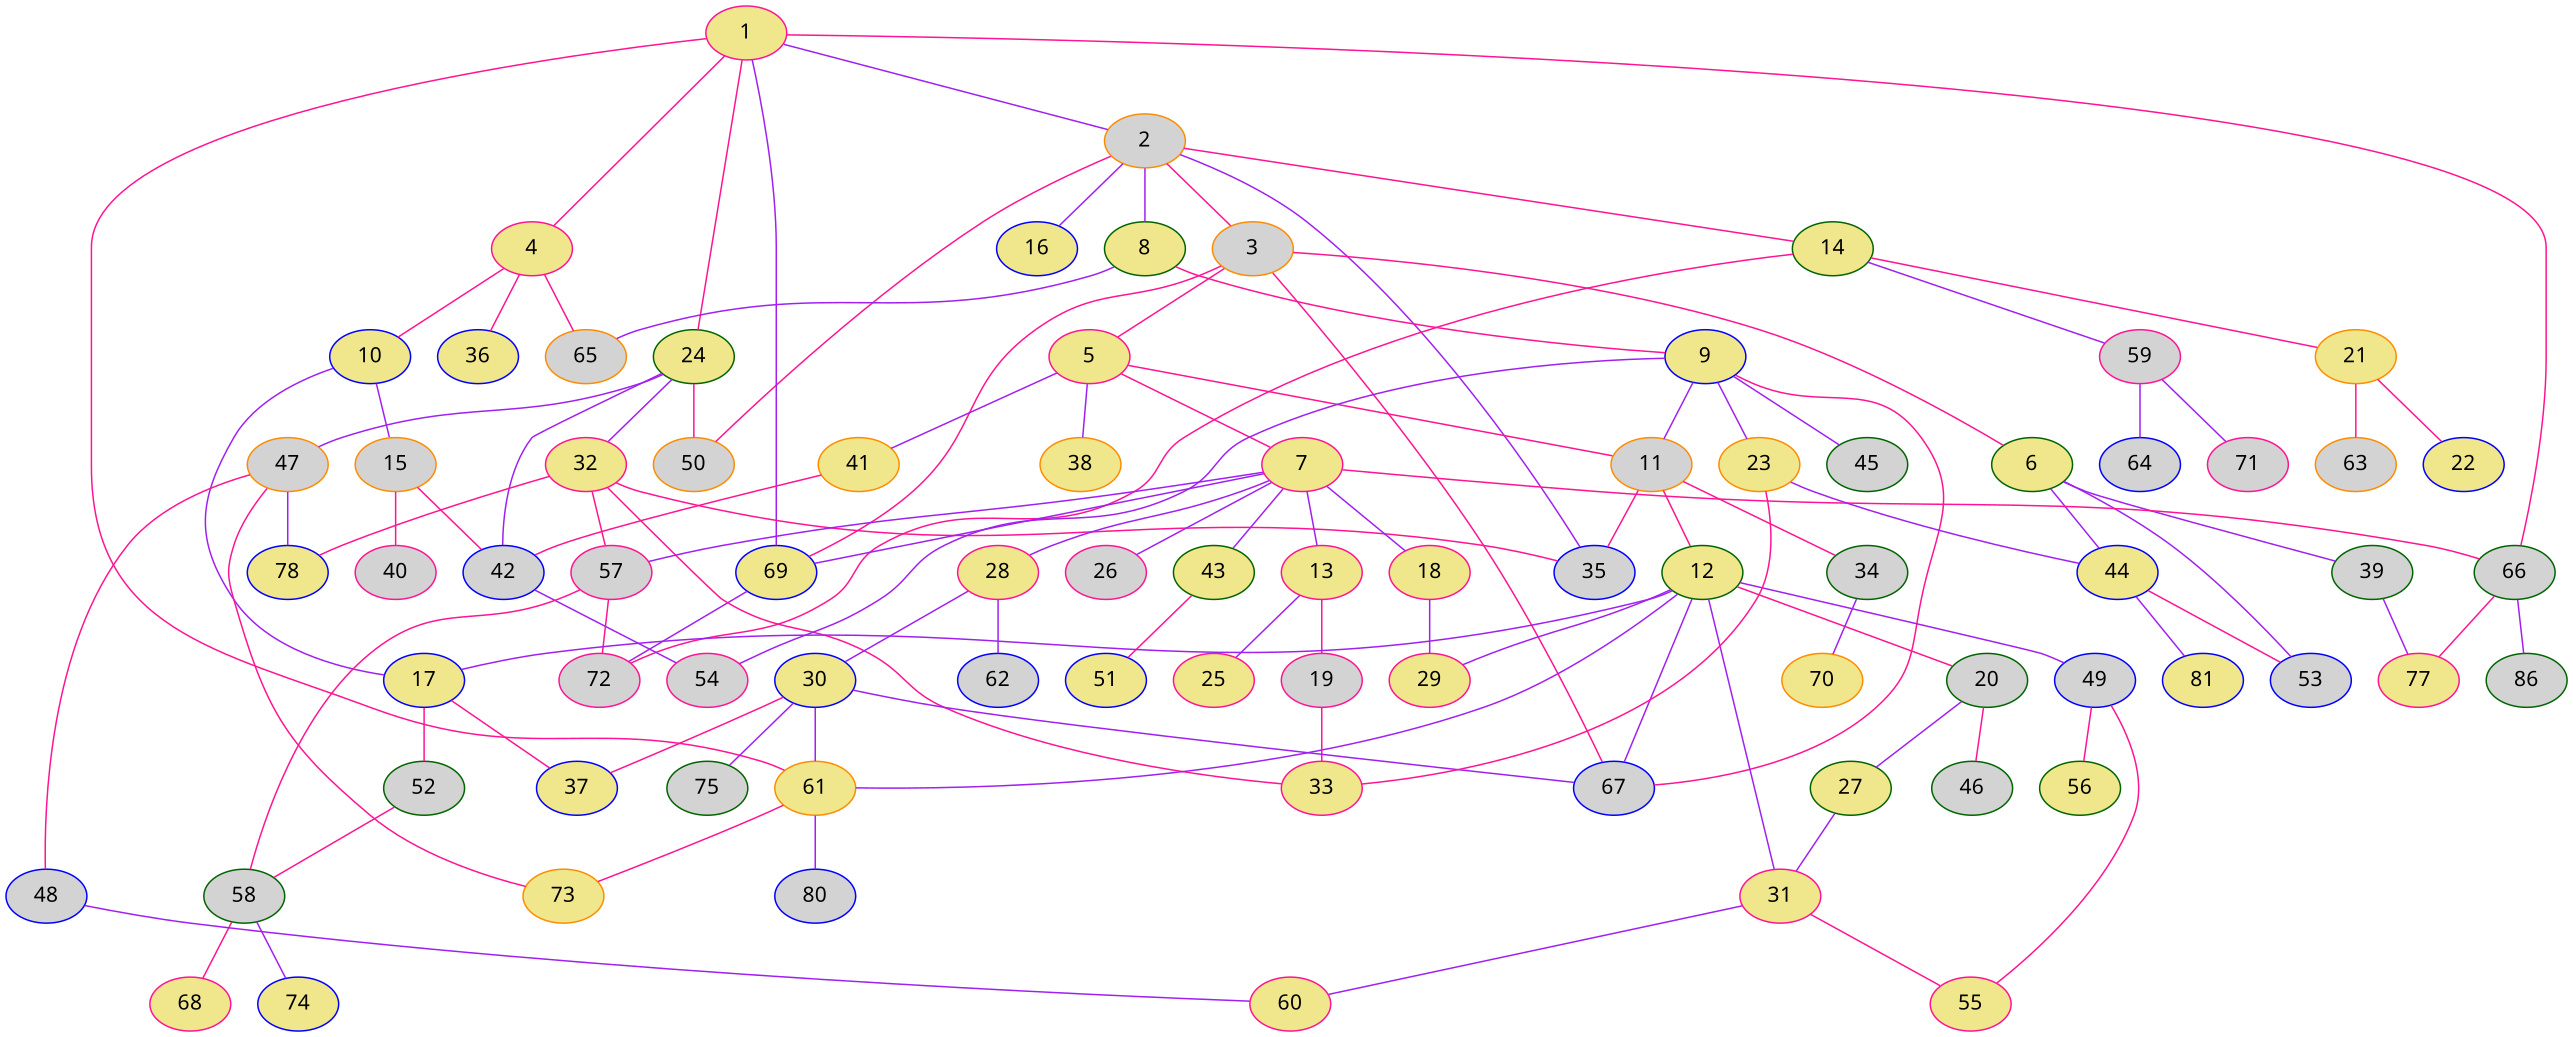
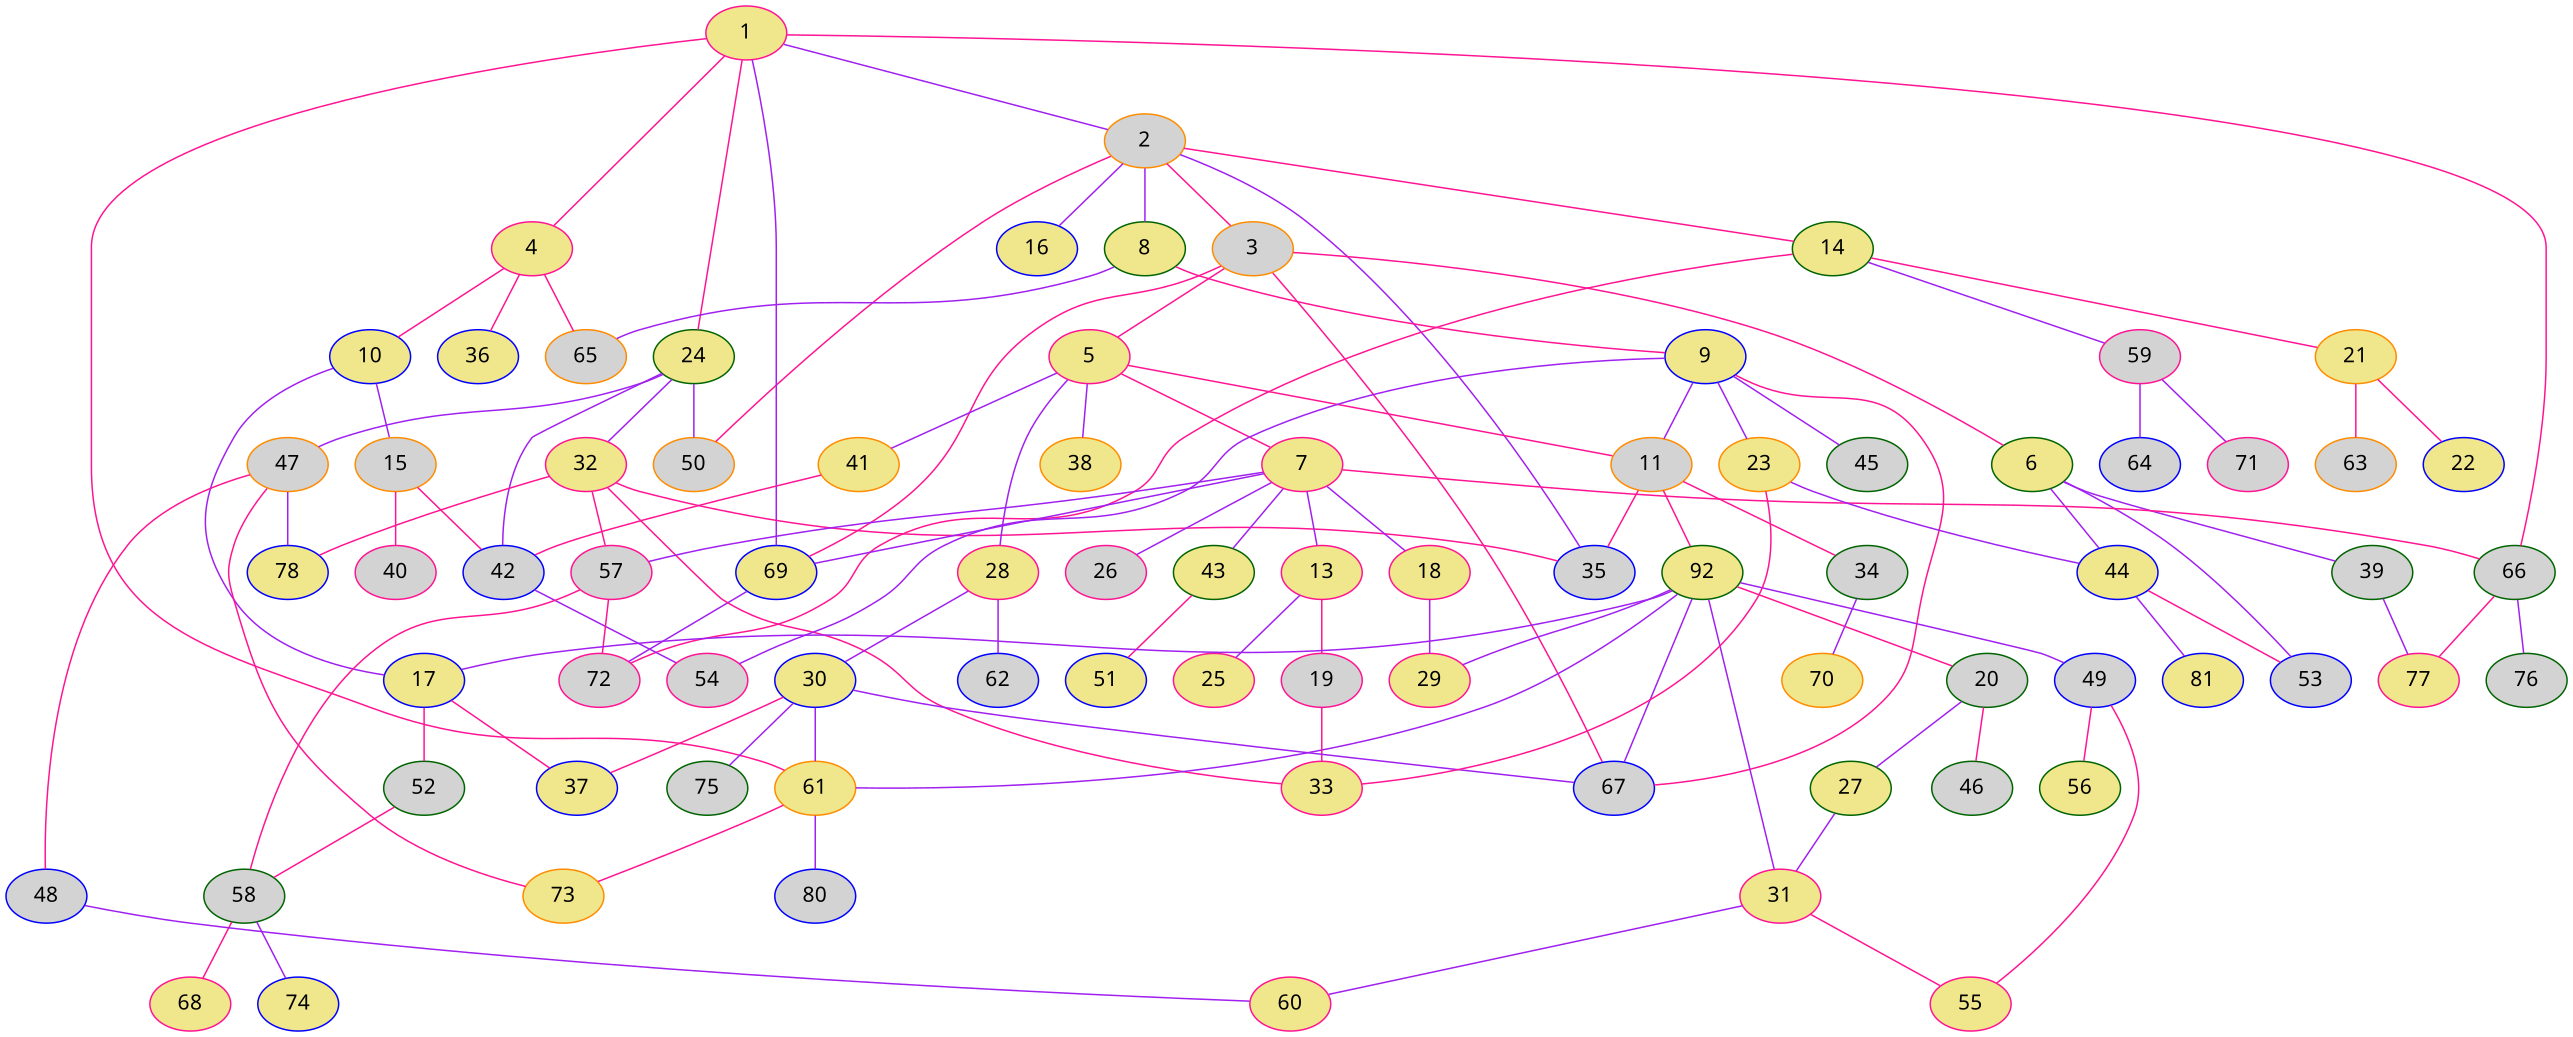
edge "24" -- "50": color deeppink -> purple
edge "7" -- "28": now "5" -- "28"
node "12": label "12" -> "92"
node "86": label "86" -> "76"
